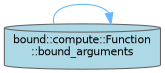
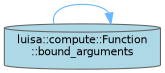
node "bound::compute::Function ::bound_arguments": label "bound::compute::Function ::bound_arguments" -> "luisa::compute::Function ::bound_arguments"
